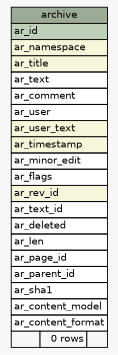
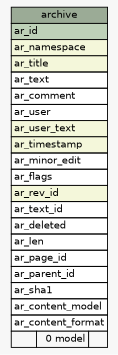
node "archive": text "0 rows" -> "0 model"
